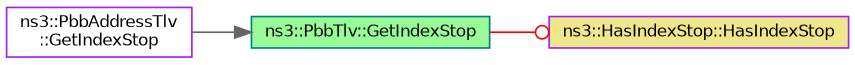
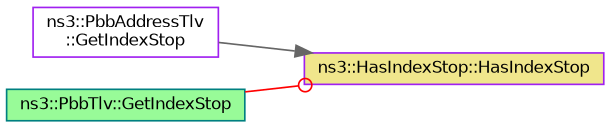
edge "ns3::PbbAddressTlv ::GetIndexStop" -> "ns3::PbbTlv::GetIndexStop": now "ns3::PbbAddressTlv ::GetIndexStop" -> "ns3::HasIndexStop::HasIndexStop"
